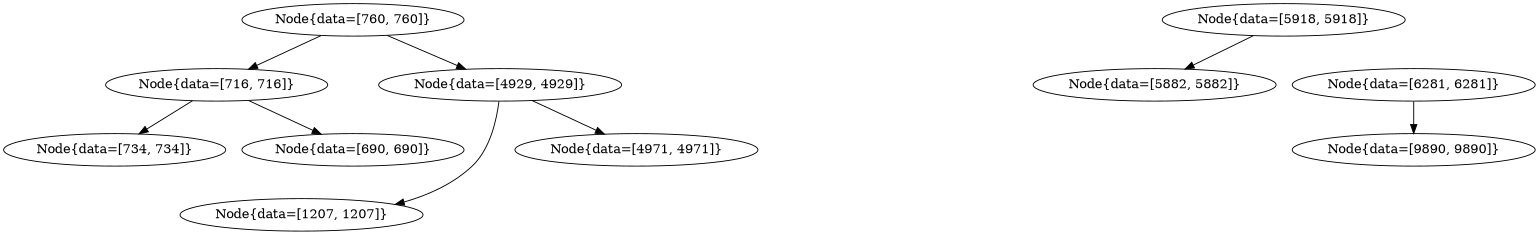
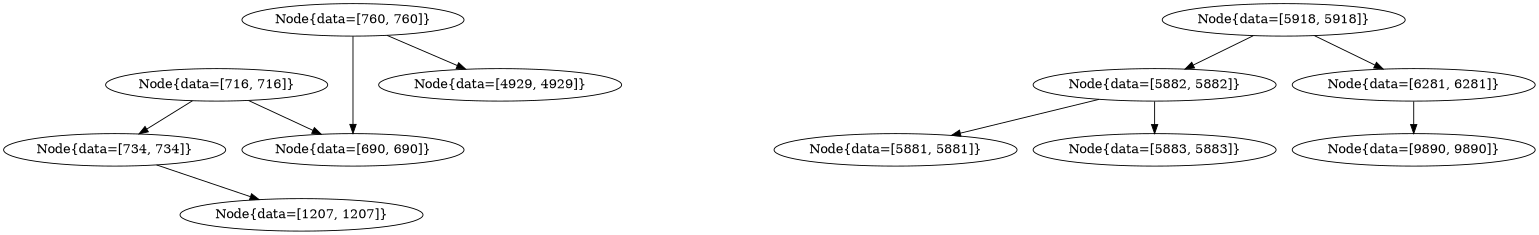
edge "Node{data=[5918, 5918]}" -> "Node{data=[6281, 6281]}": added
edge "Node{data=[760, 760]}" -> "Node{data=[716, 716]}": now "Node{data=[760, 760]}" -> "Node{data=[690, 690]}"
node "Node{data=[4971, 4971]}": removed
node "Node{data=[5881, 5881]}": added
node "Node{data=[5883, 5883]}": added
edge "Node{data=[4929, 4929]}" -> "Node{data=[1207, 1207]}": now "Node{data=[734, 734]}" -> "Node{data=[1207, 1207]}"
